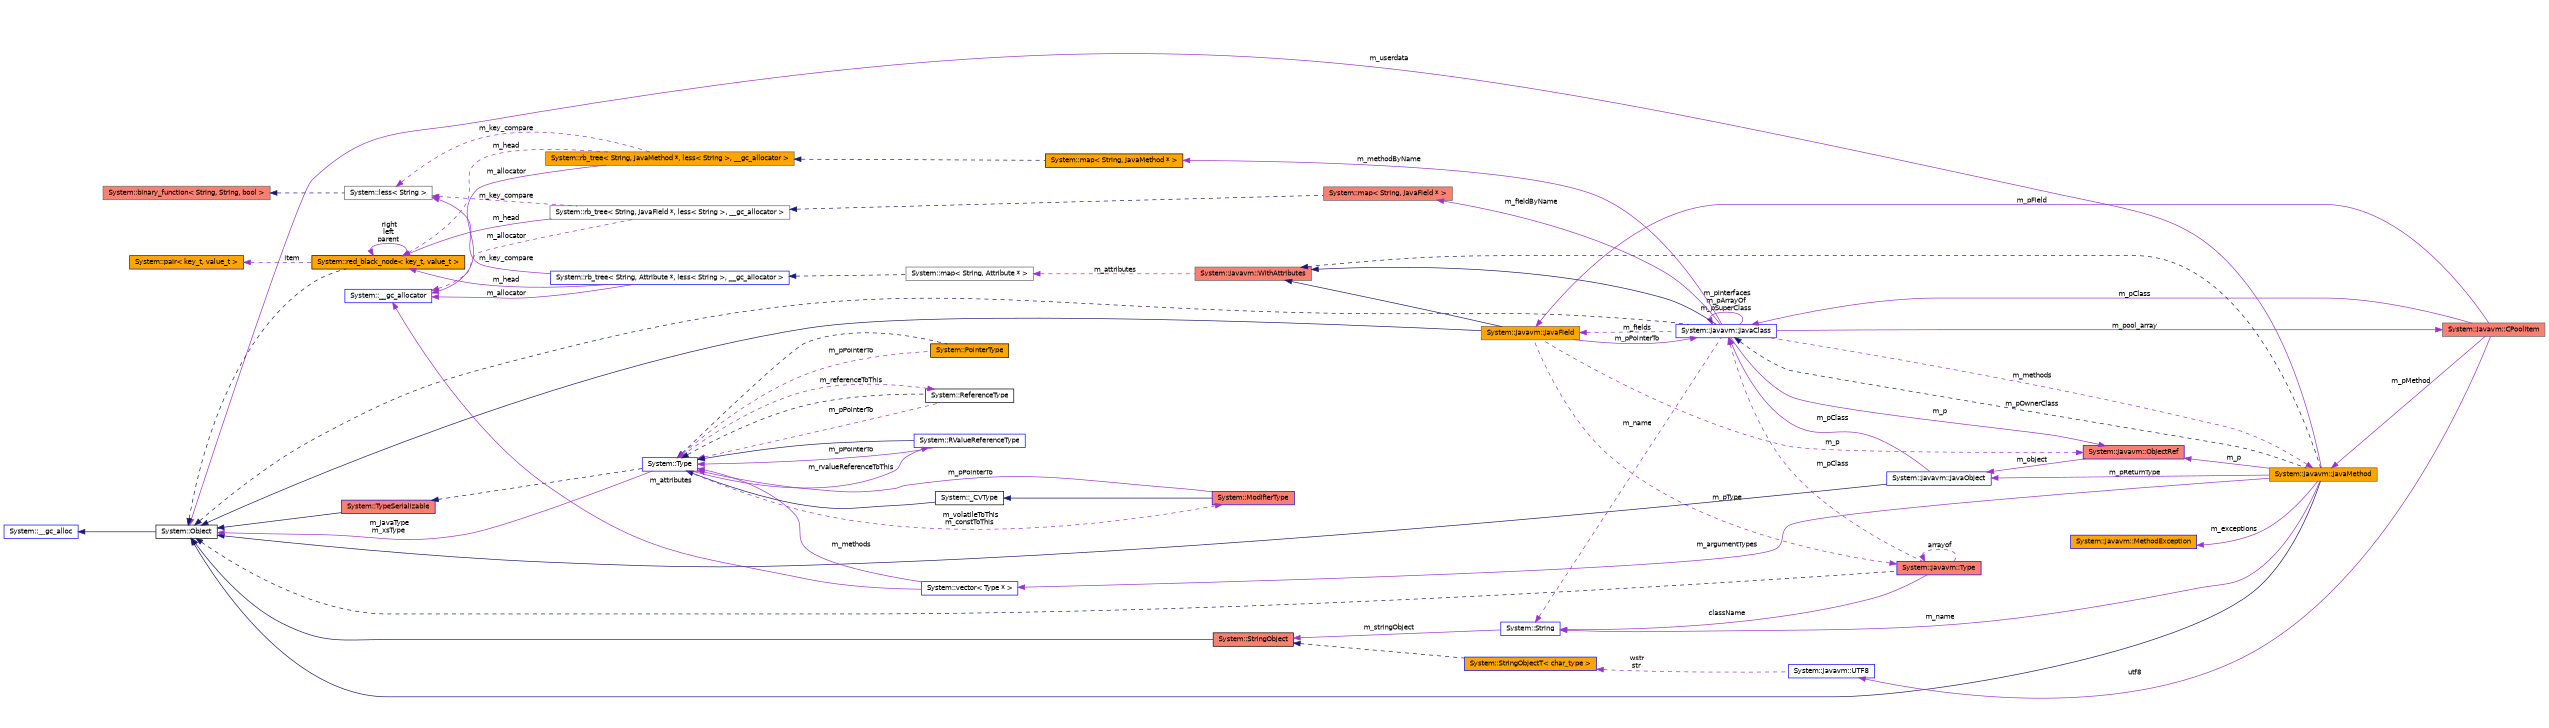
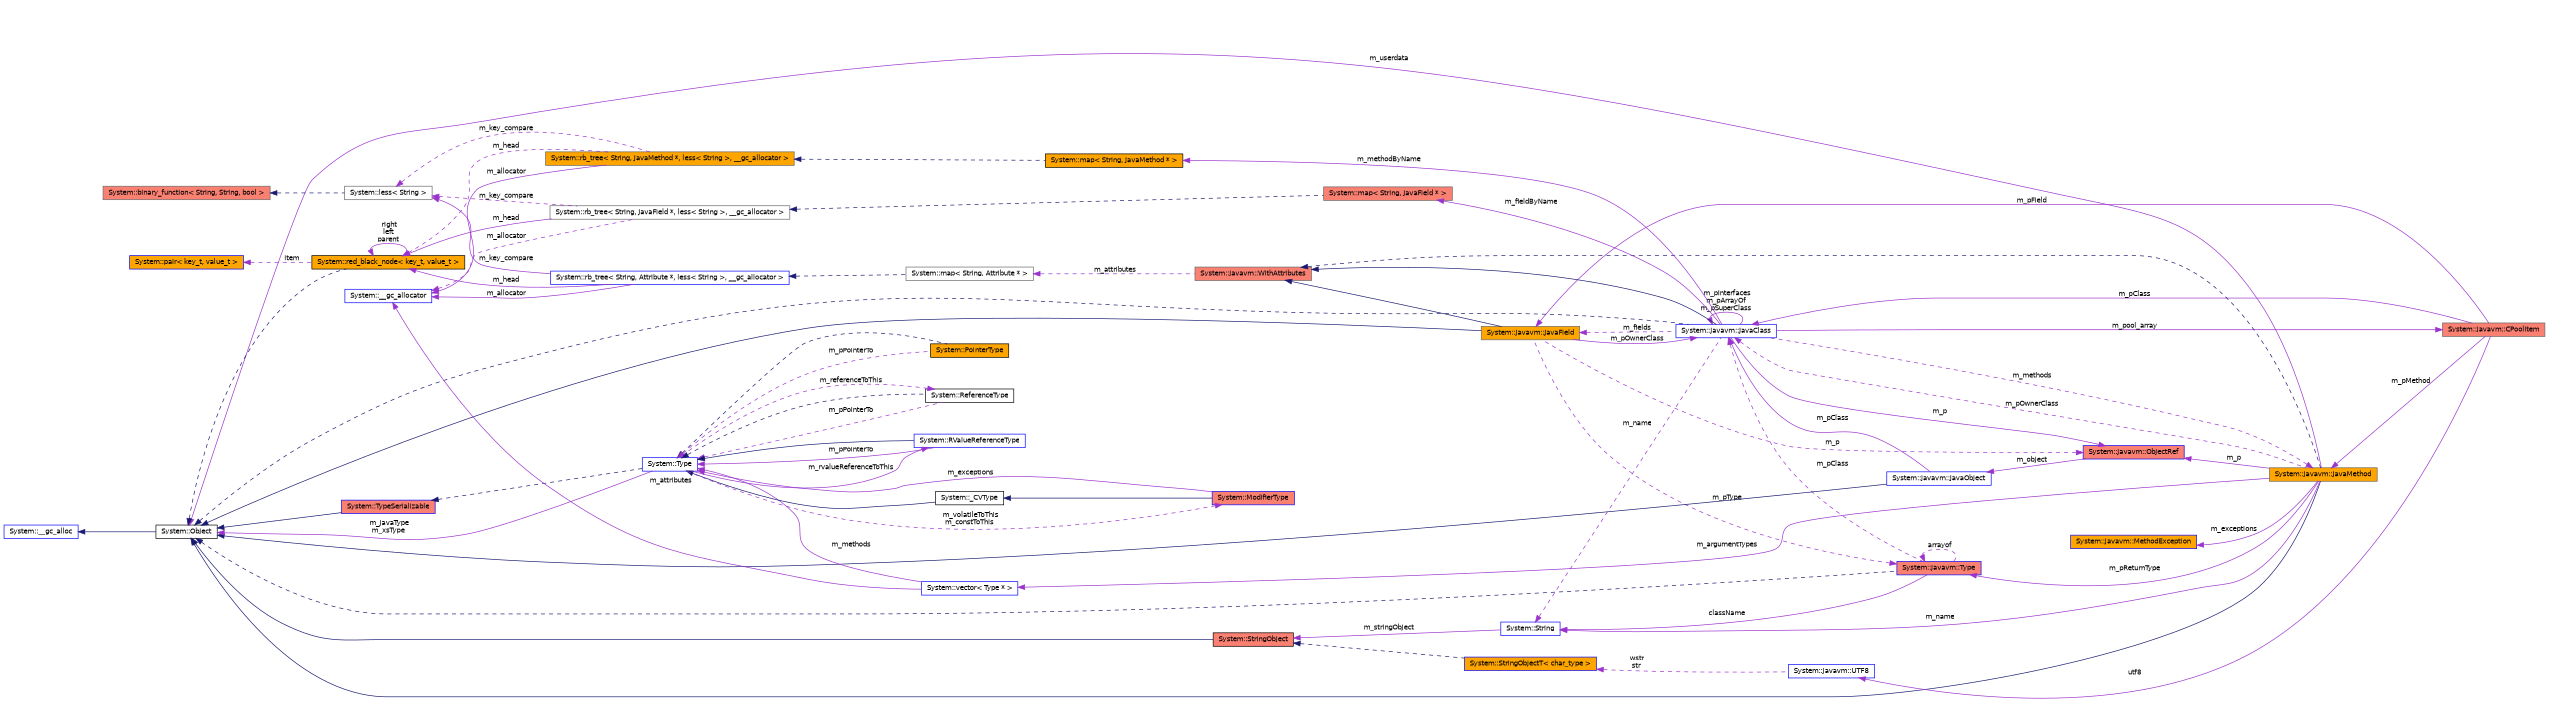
edge "System::javavm::JavaField" -> "System::javavm::JavaClass": label " m_pPointerTo" -> " m_pOwnerClass"
edge "System::javavm::JavaMethod" -> "System::javavm::JavaClass": color midnightblue -> darkorchid3
edge "System::ModifierType" -> "System::Type": label " m_pPointerTo" -> " m_exceptions"
edge "System::javavm::JavaMethod" -> "System::javavm::JavaObject": now "System::javavm::JavaMethod" -> "System::javavm::Type"
